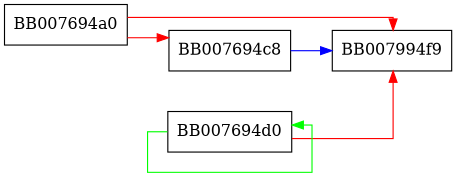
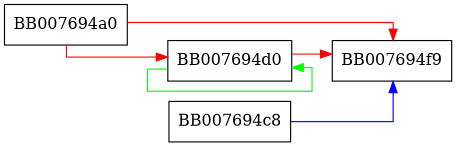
edge "BB007694a0" -> "BB007694c8": now "BB007694a0" -> "BB007694d0"
node "BB007994f9": label "BB007994f9" -> "BB007694f9"
